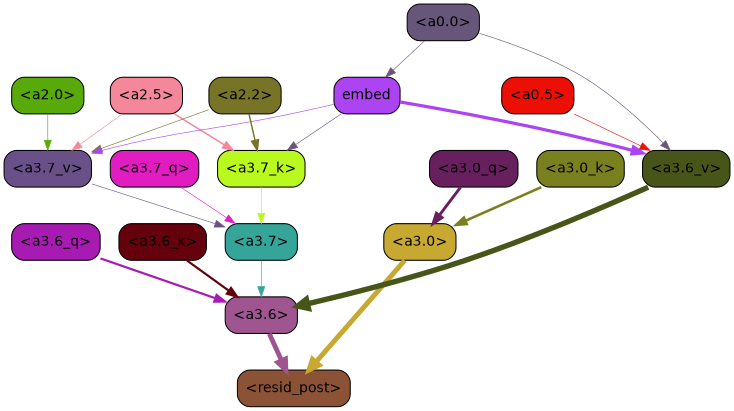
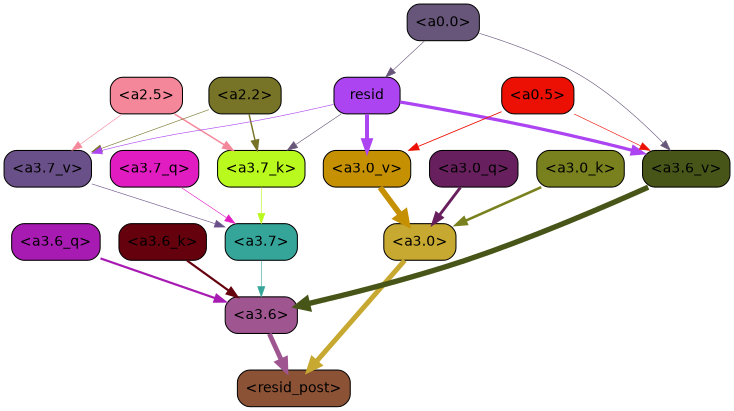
node "<a2.0>": removed
node "embed": label "embed" -> "resid"
node "<a3.0_v>": added
